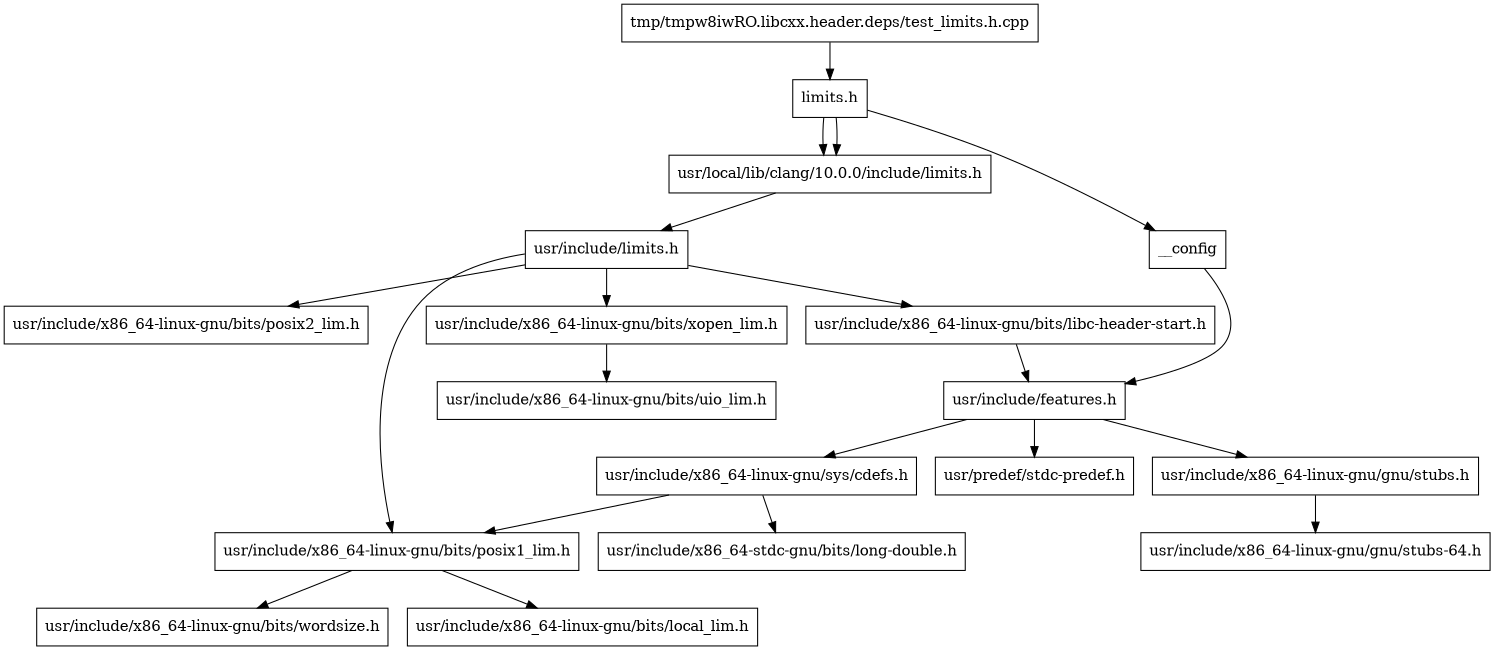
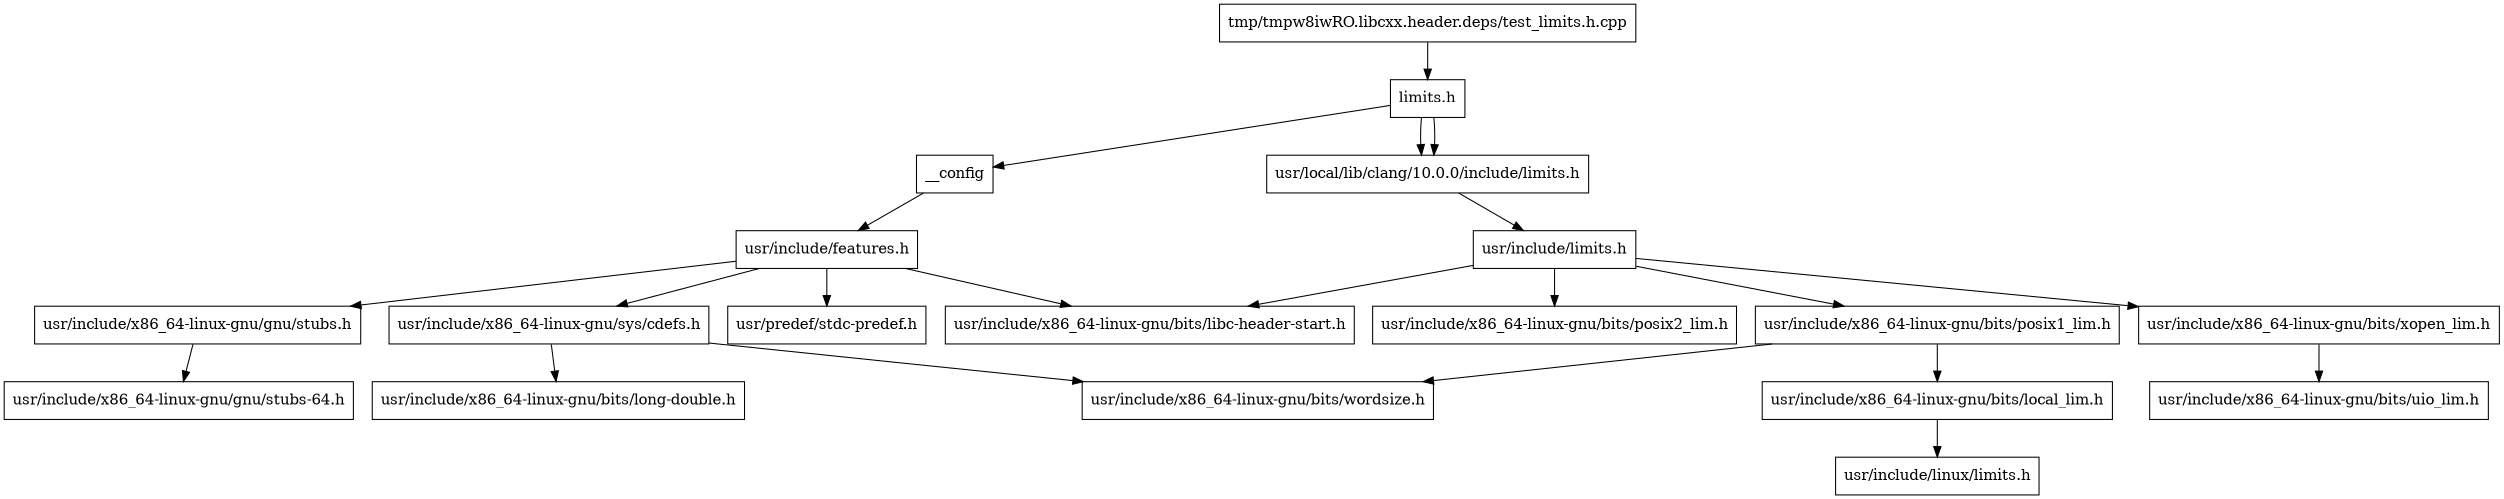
edge "usr/include/x86_64-linux-gnu/bits/libc-header-start.h" -> "usr/include/features.h": reversed
node "usr/include/linux/limits.h": added
edge "usr/include/x86_64-linux-gnu/sys/cdefs.h" -> "usr/include/x86_64-linux-gnu/bits/posix1_lim.h": now "usr/include/x86_64-linux-gnu/sys/cdefs.h" -> "usr/include/x86_64-linux-gnu/bits/wordsize.h"
node "usr/include/x86_64-stdc-gnu/bits/long-double.h": label "usr/include/x86_64-stdc-gnu/bits/long-double.h" -> "usr/include/x86_64-linux-gnu/bits/long-double.h"
